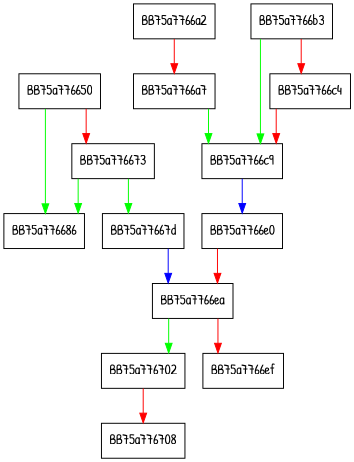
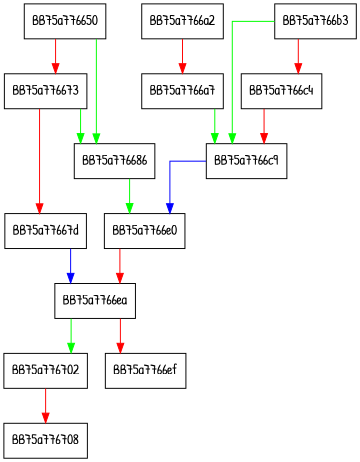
edge "BB75a776673" -> "BB75a77667d": color green -> red
edge "BB75a776686" -> "BB75a7766e0": added
